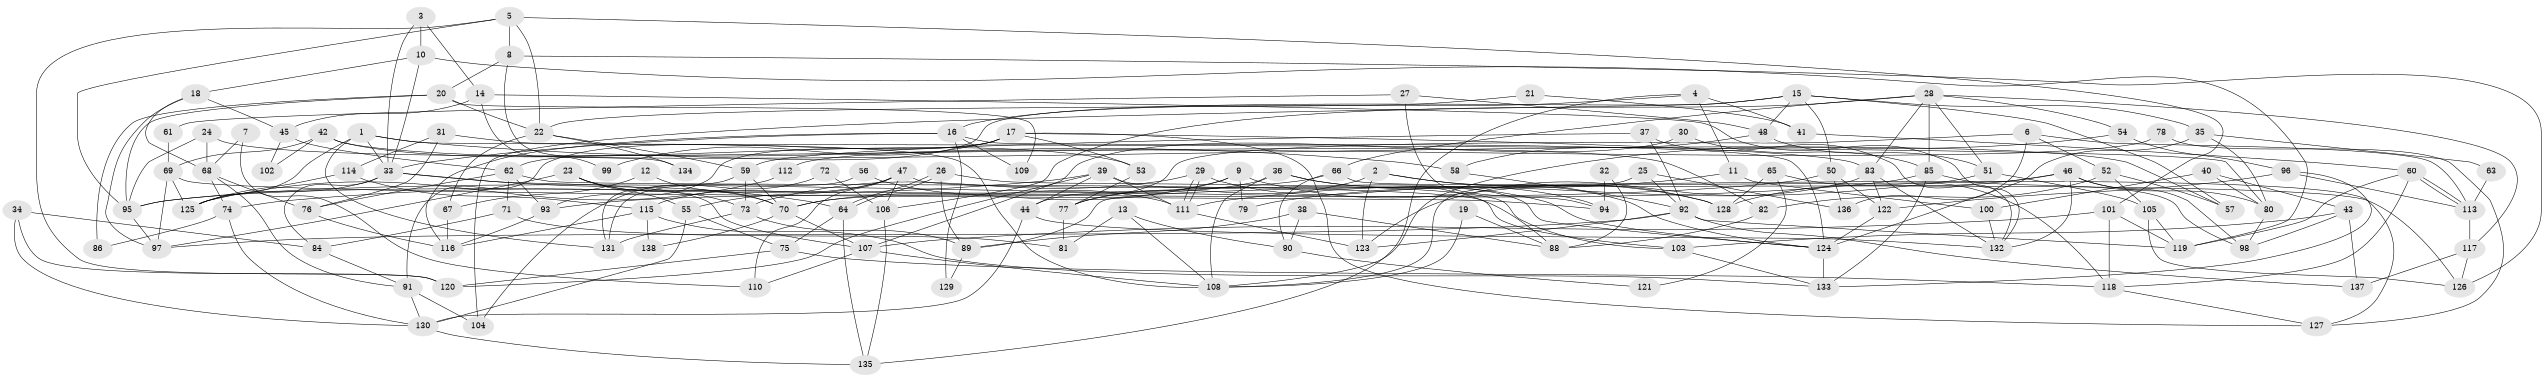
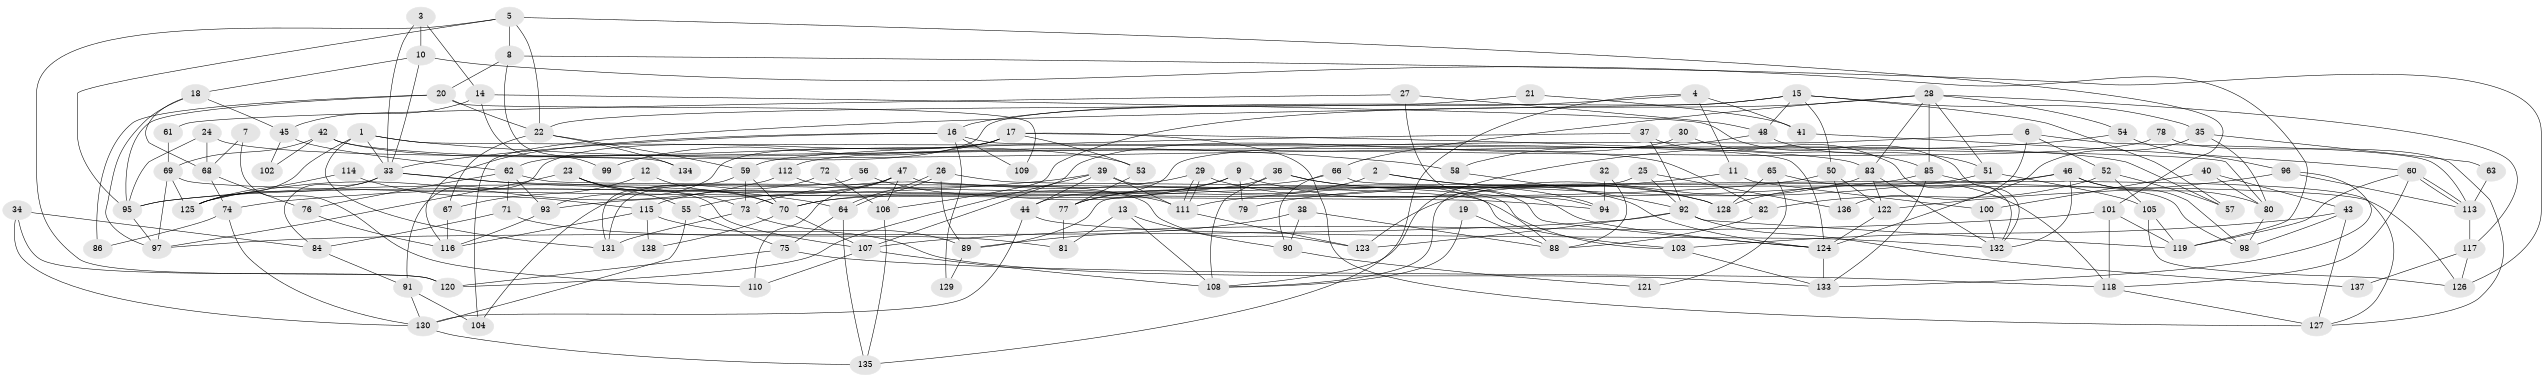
node "31": removed
edge "2" -- "123": now "112" -- "123"
edge "43" -- "137": now "43" -- "127"
edge "68" -- "91": removed
